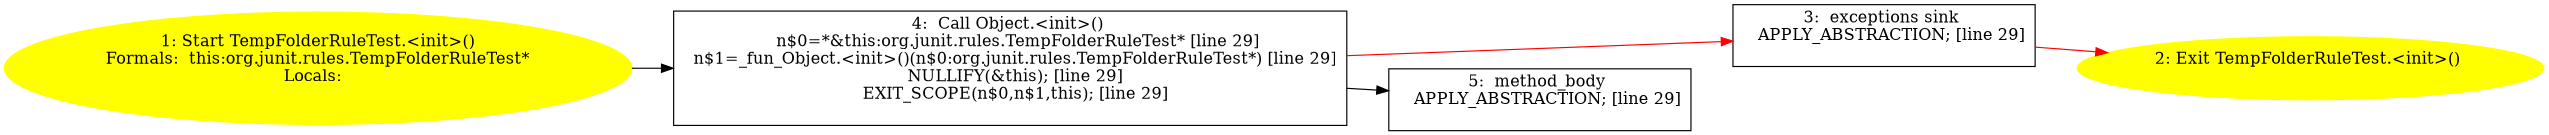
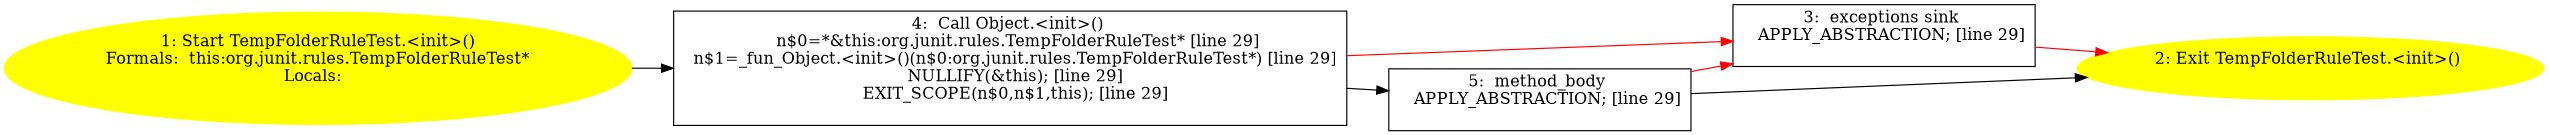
edge "5:  method_body APPLY_ABSTRACTION; [line 29]" -> "3:  exceptions sink APPLY_ABSTRACTION; [line 29]": added
edge "5:  method_body APPLY_ABSTRACTION; [line 29]" -> "2: Exit TempFolderRuleTest.<init>()": added
